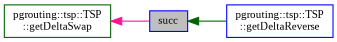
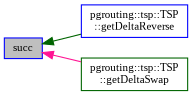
edge "succ" -> "pgrouting::tsp::TSP ::getDeltaSwap": reversed
